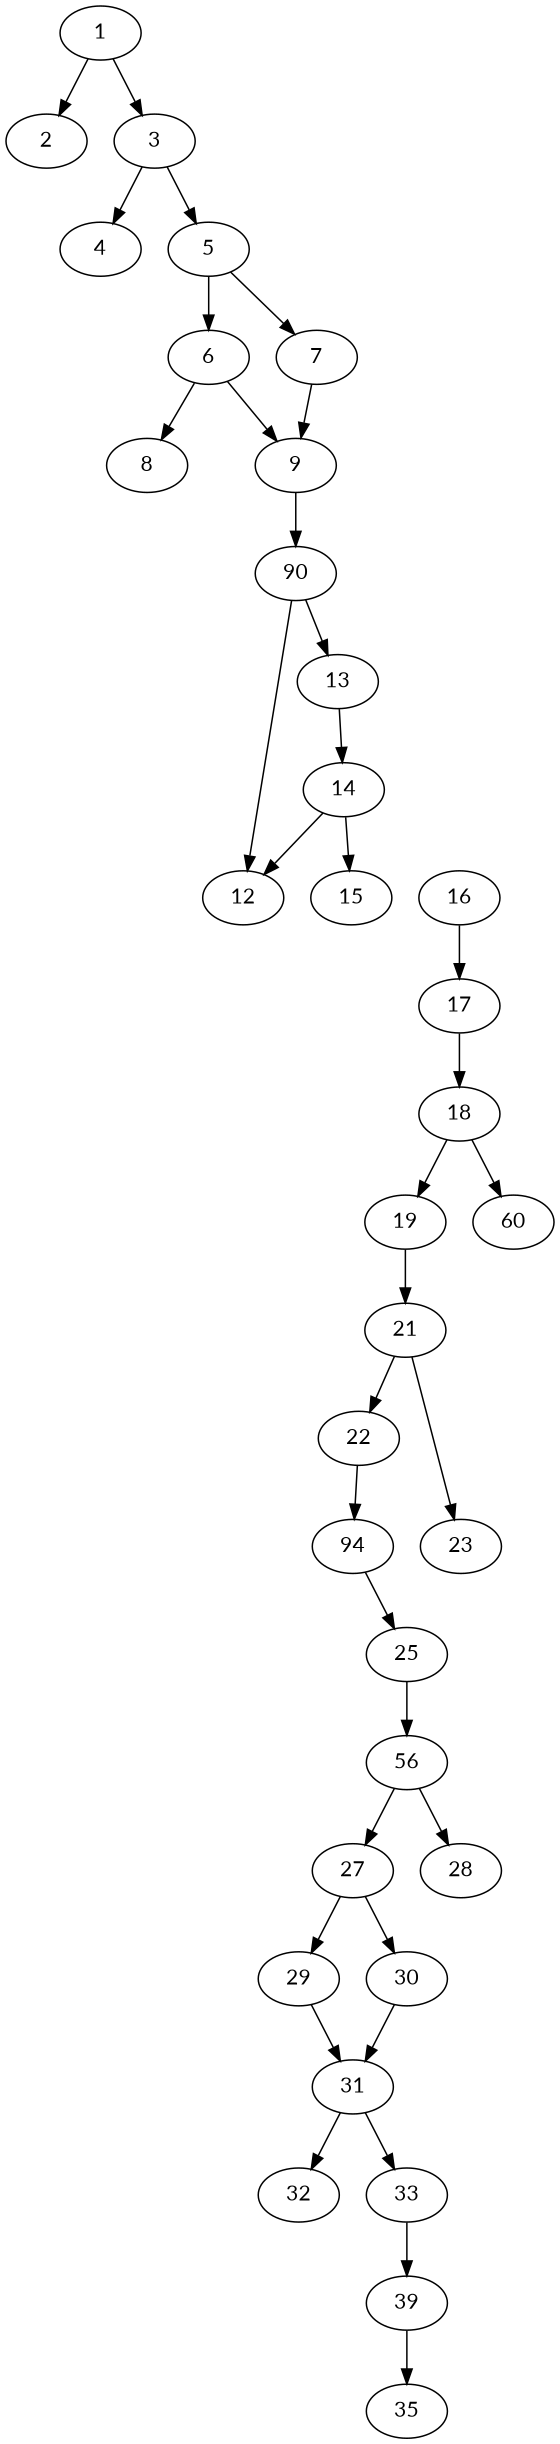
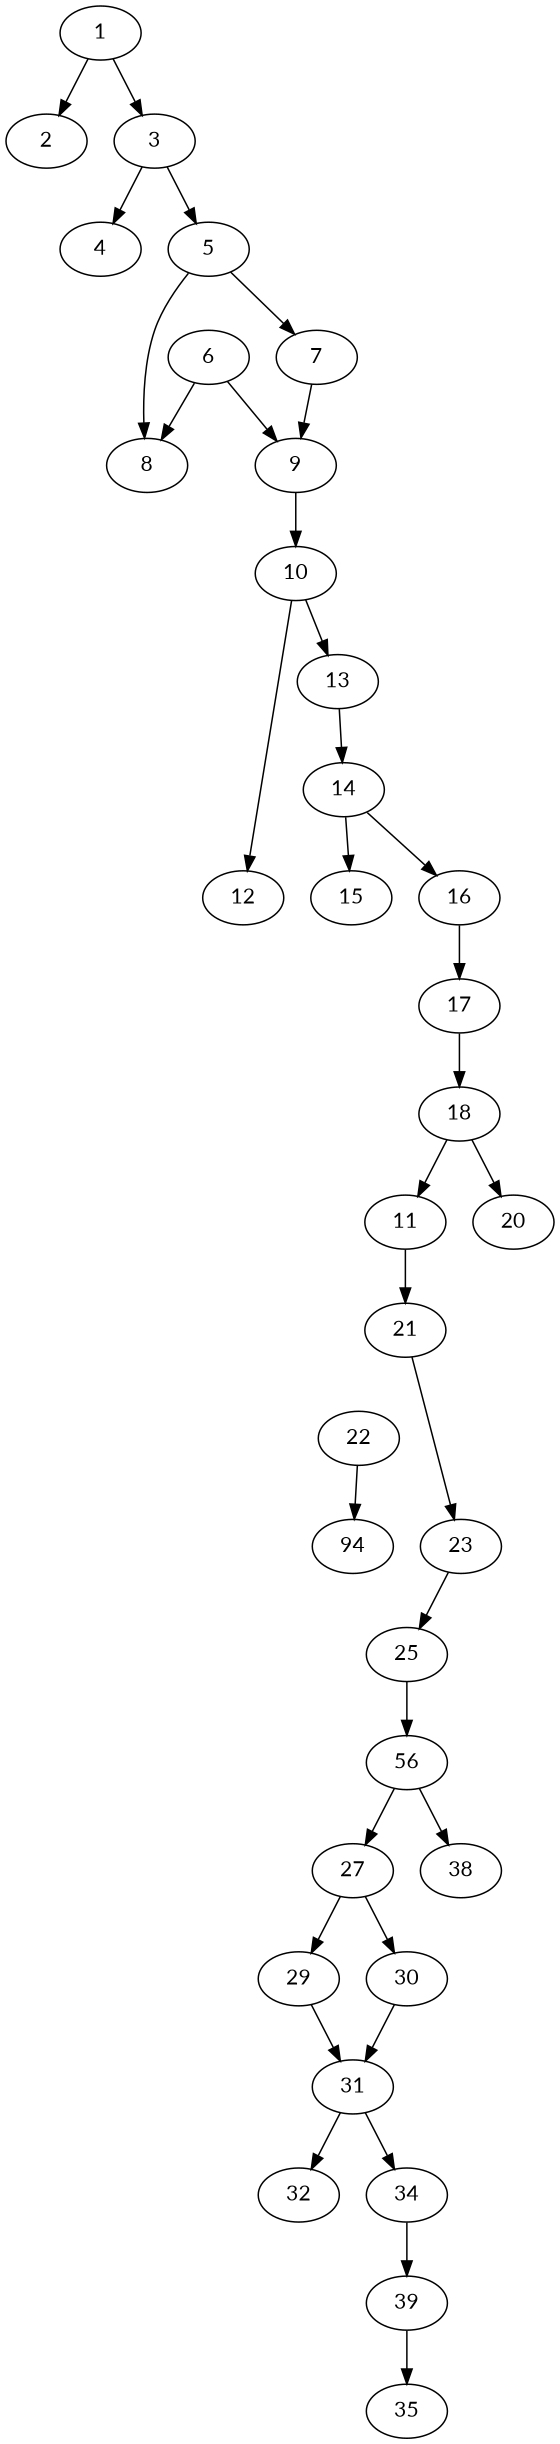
edge "5" -> "6": now "5" -> "8"
node "90": label "90" -> "10"
edge "14" -> "12": now "14" -> "16"
node "19": label "19" -> "11"
node "60": label "60" -> "20"
edge "21" -> "22": removed
edge "94" -> "25": now "23" -> "25"
node "28": label "28" -> "38"
node "33": label "33" -> "34"
